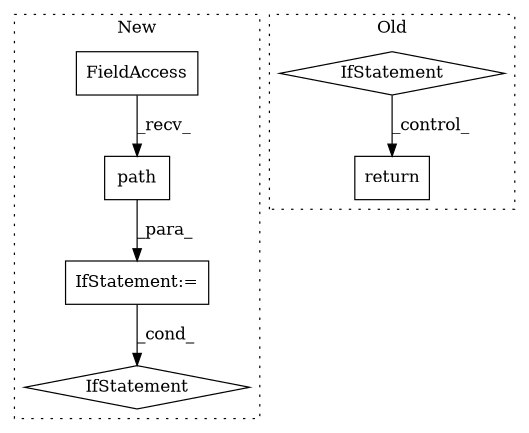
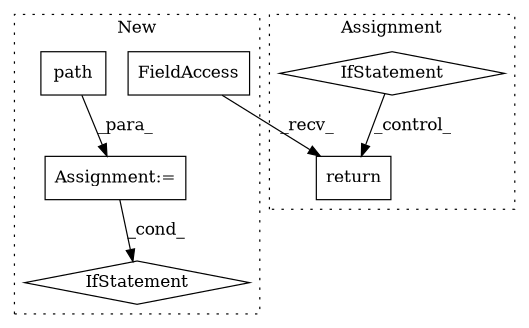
cluster "Old": label "Old" -> "Assignment"
edge "FieldAccess" -> "path": now "FieldAccess" -> "return"
node "IfStatement:=": label "IfStatement:=" -> "Assignment:="
